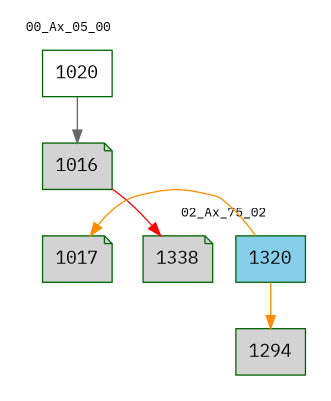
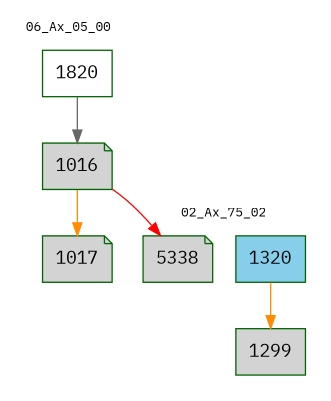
cluster "00_Ax_05_00": label "00_Ax_05_00" -> "06_Ax_05_00"
node "1020": label "1020" -> "1820"
edge "1320" -> "1017": now "1016" -> "1017"
node "1338": label "1338" -> "5338"
node "1294": label "1294" -> "1299"
